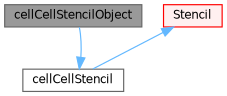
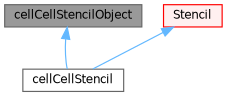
edge "cellCellStencilObject" -> "cellCellStencil": reversed
